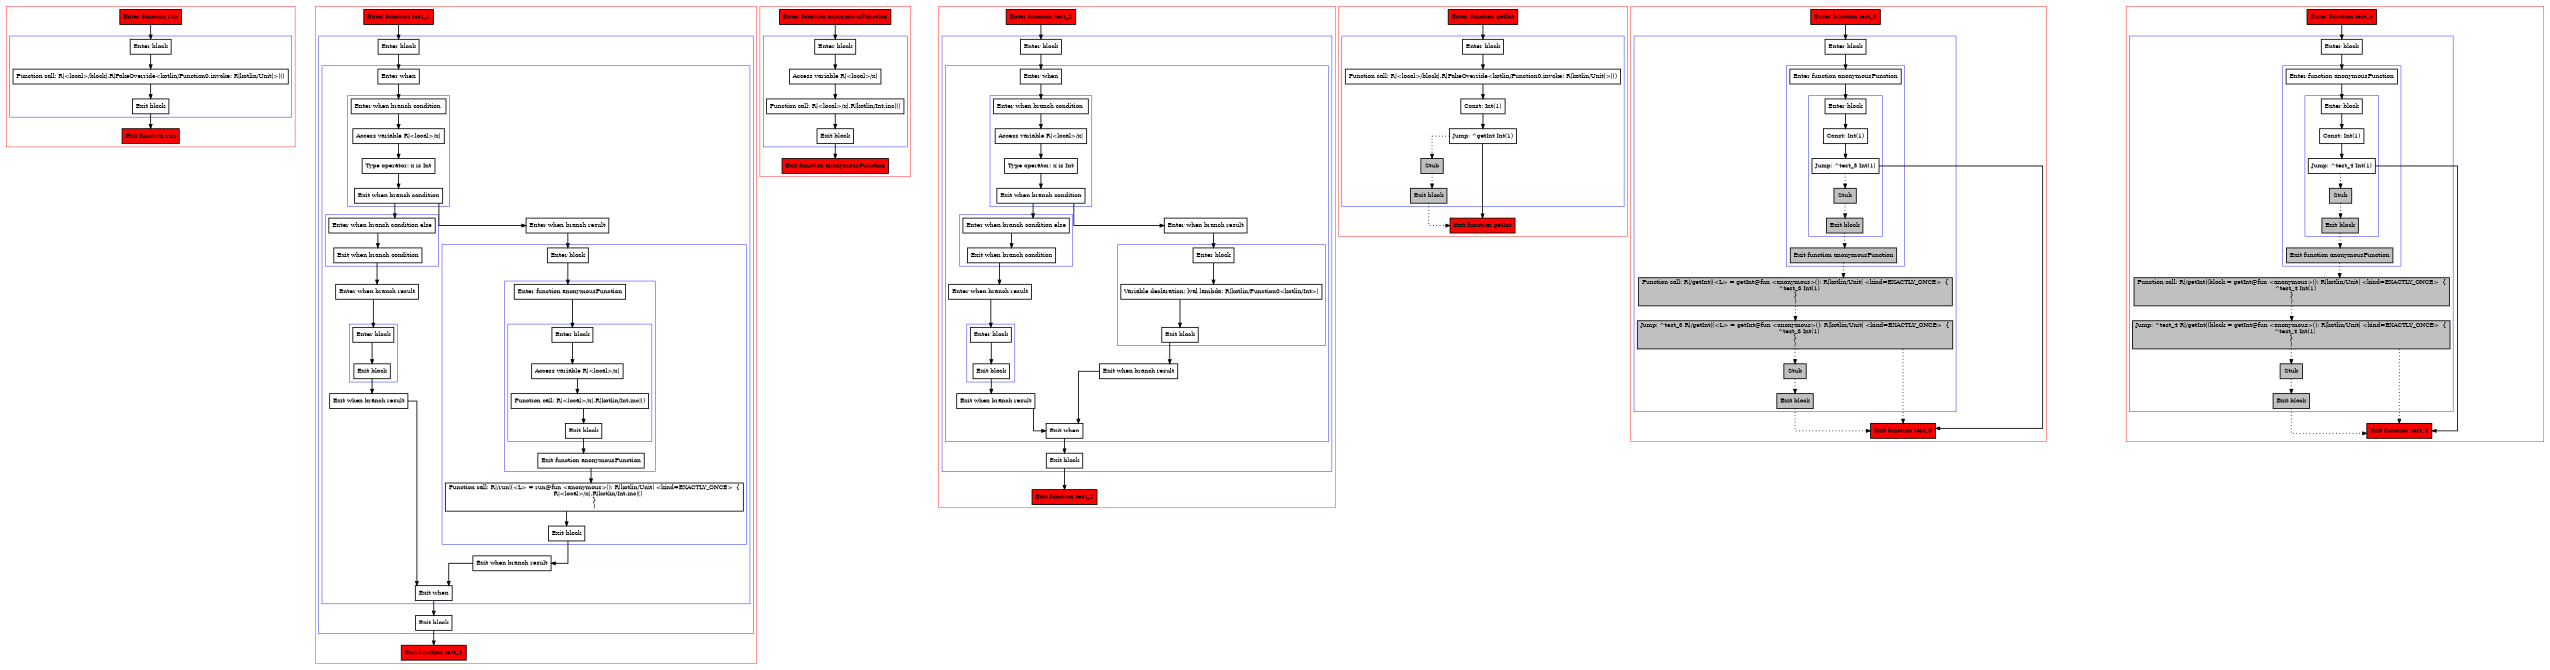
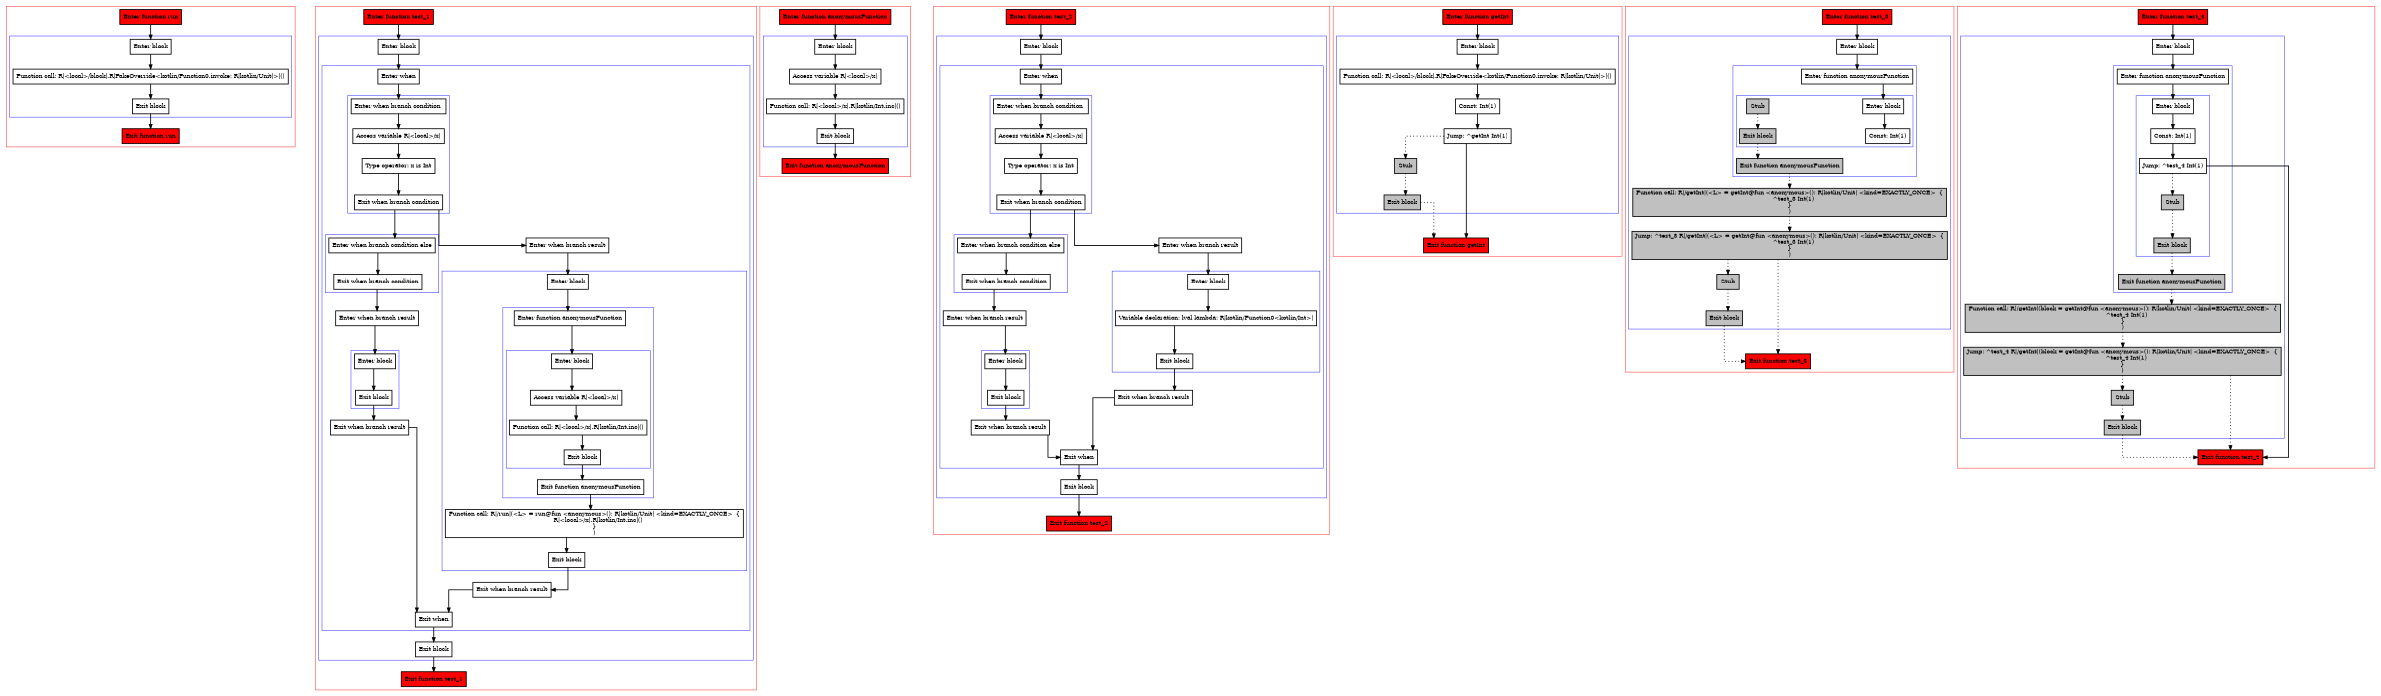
node "Jump: ^test_3 Int(1)": removed
